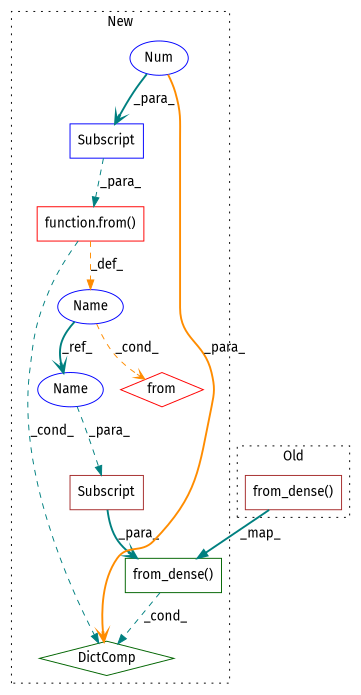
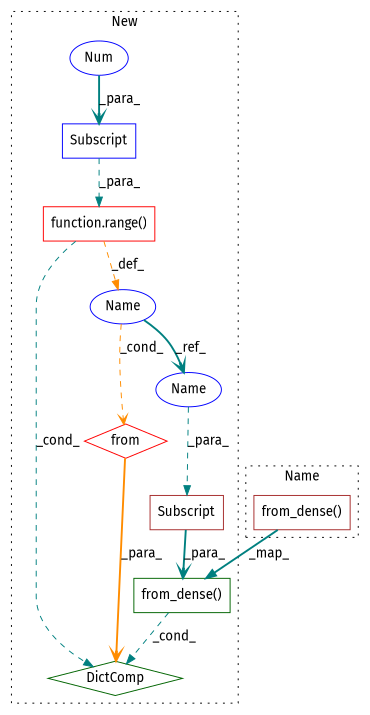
node "function.from()": label "function.from()" -> "function.range()"
edge "Num" -> "DictComp": now "from" -> "DictComp"
cluster "Old": label "Old" -> "Name"
